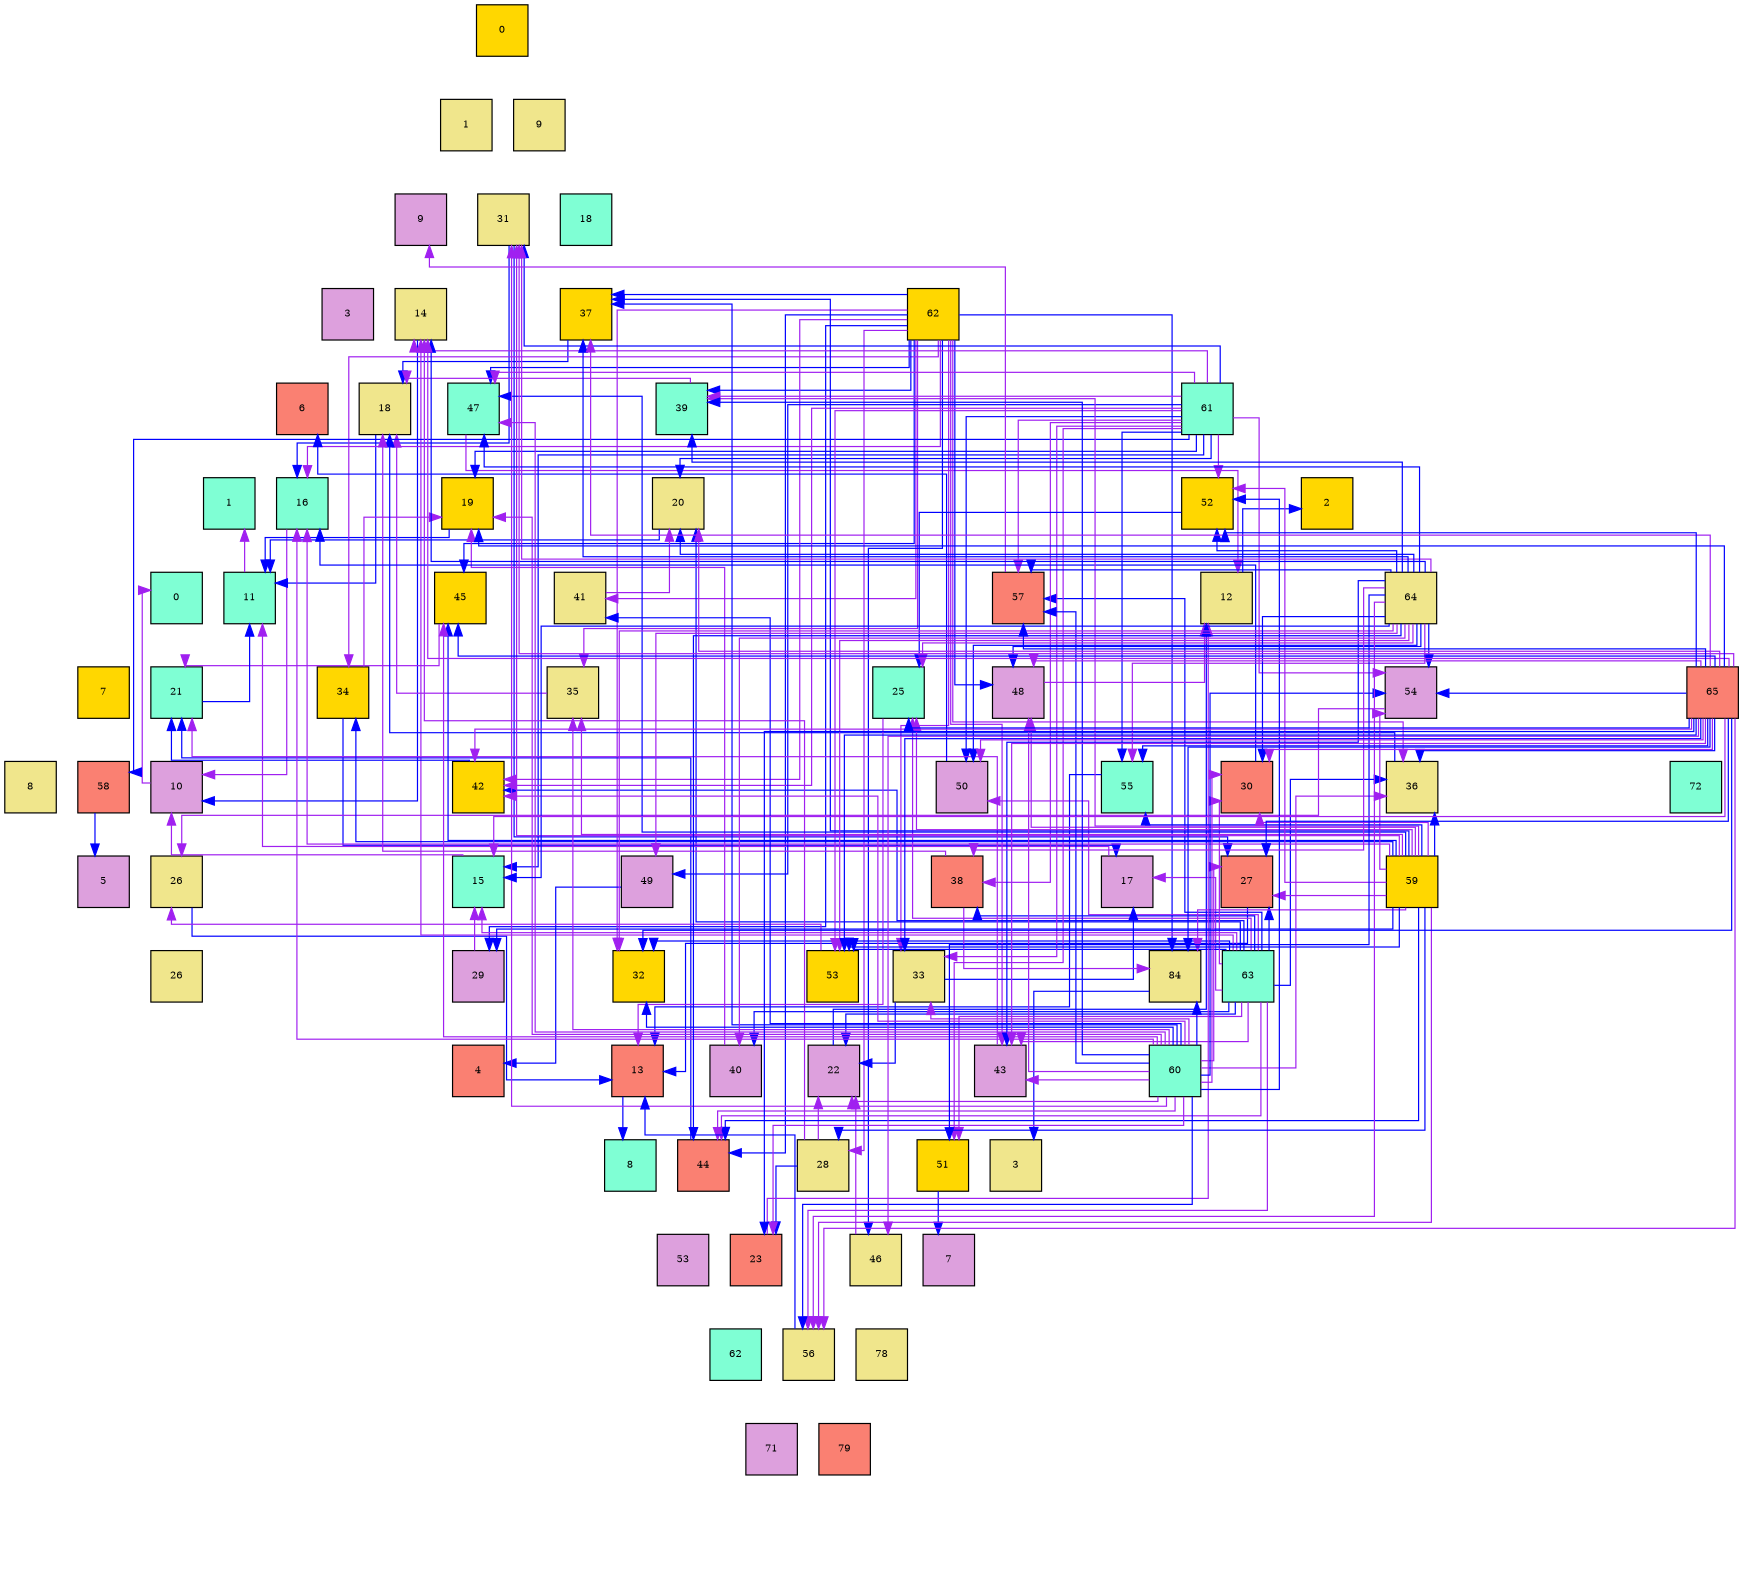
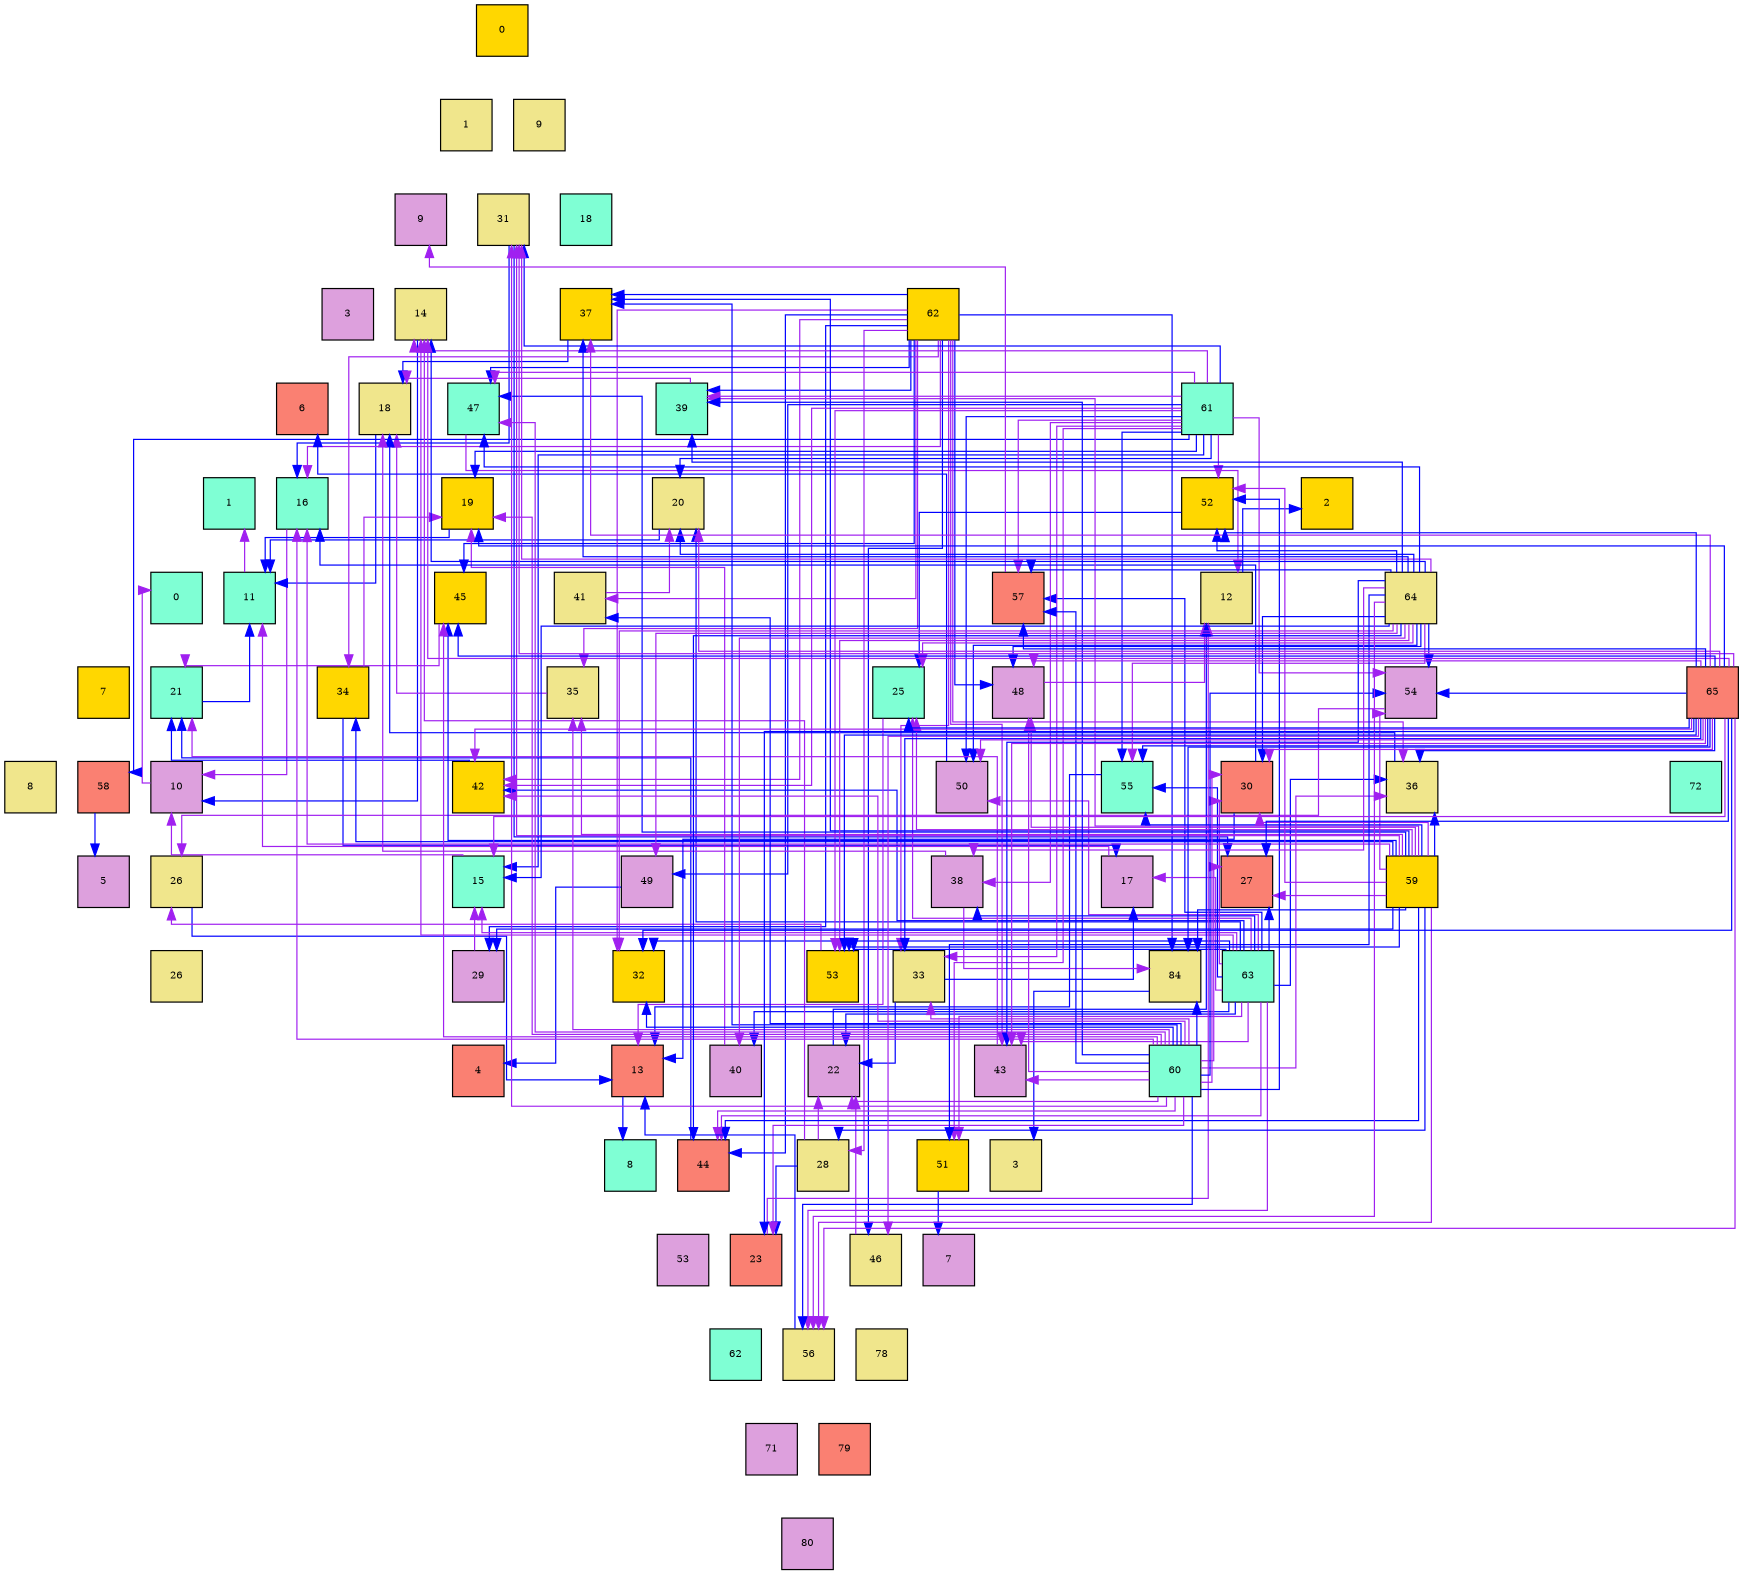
edge "63" -> "55": added
node "38": fillcolor salmon -> plum
edge "59" -> "84": color purple -> blue
edge "27" -> "13": now "30" -> "13"
node "80": added
